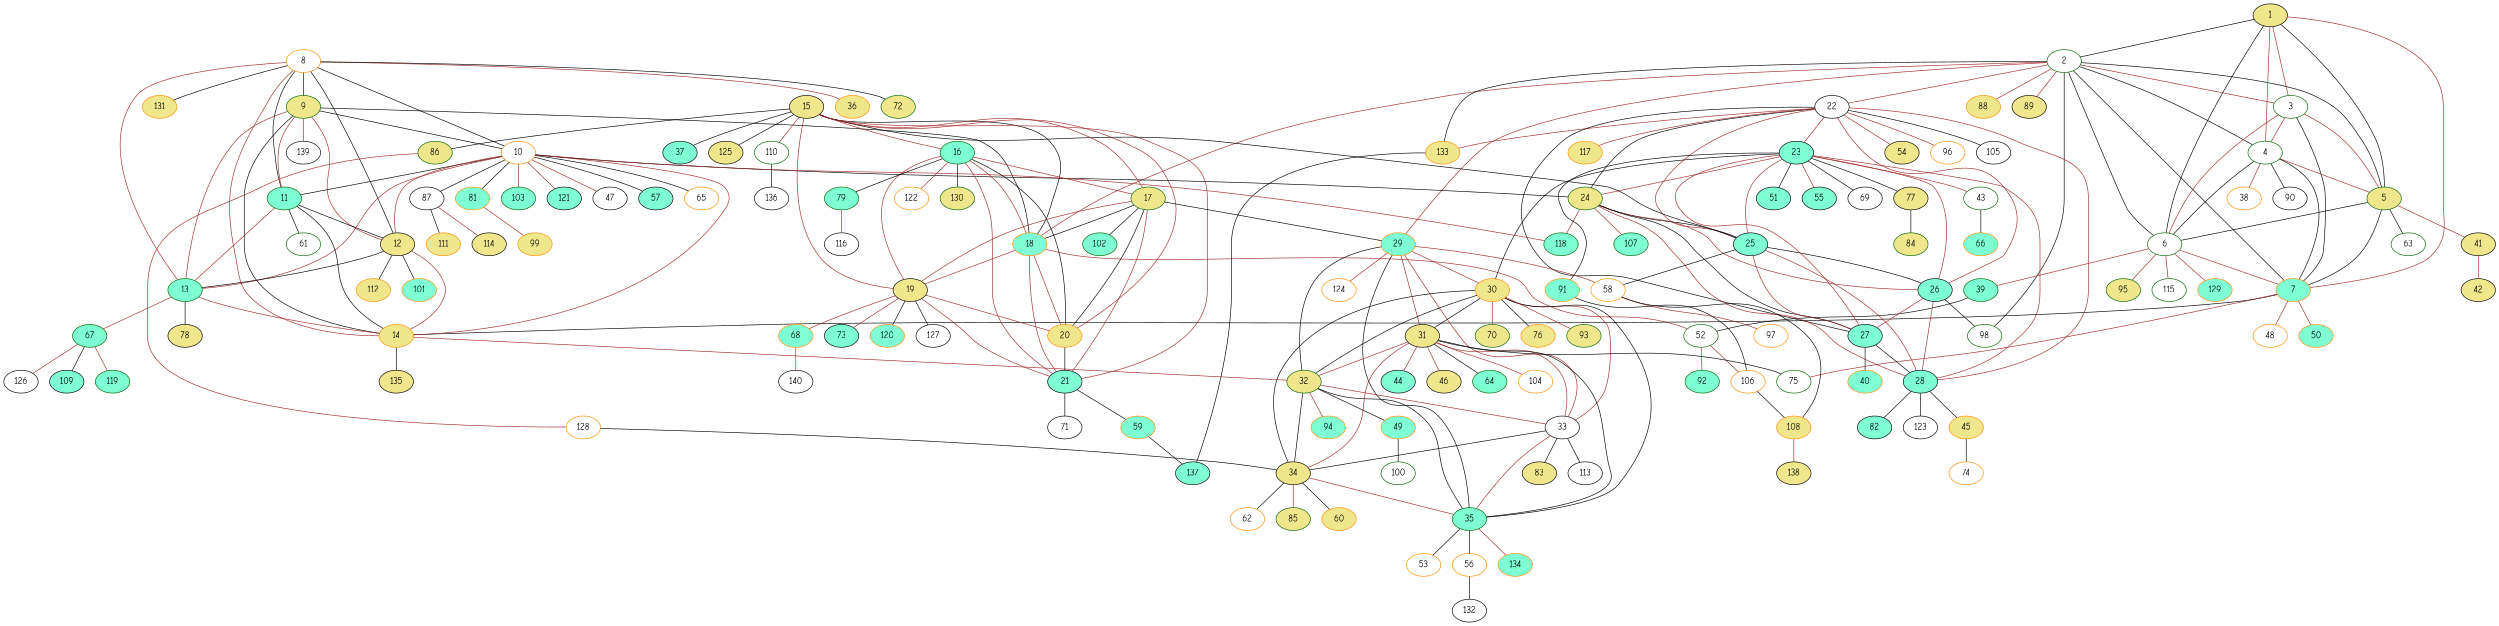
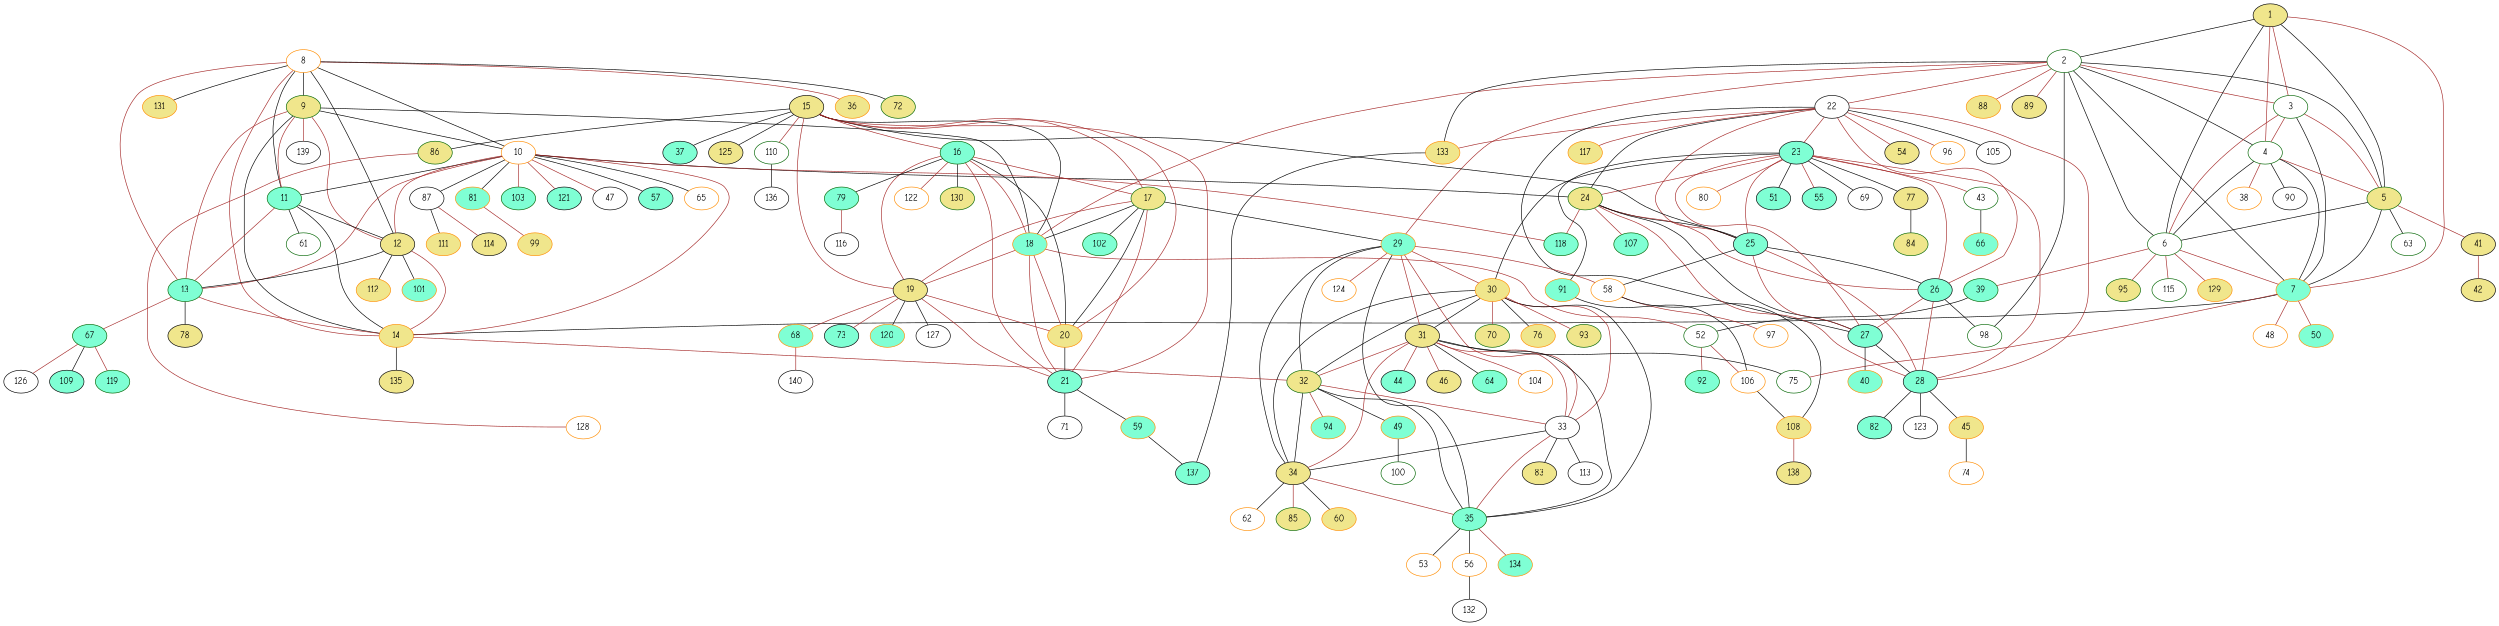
node "80": added
node "129": fillcolor aquamarine -> khaki
edge "128" -- "34": now "29" -- "34"
